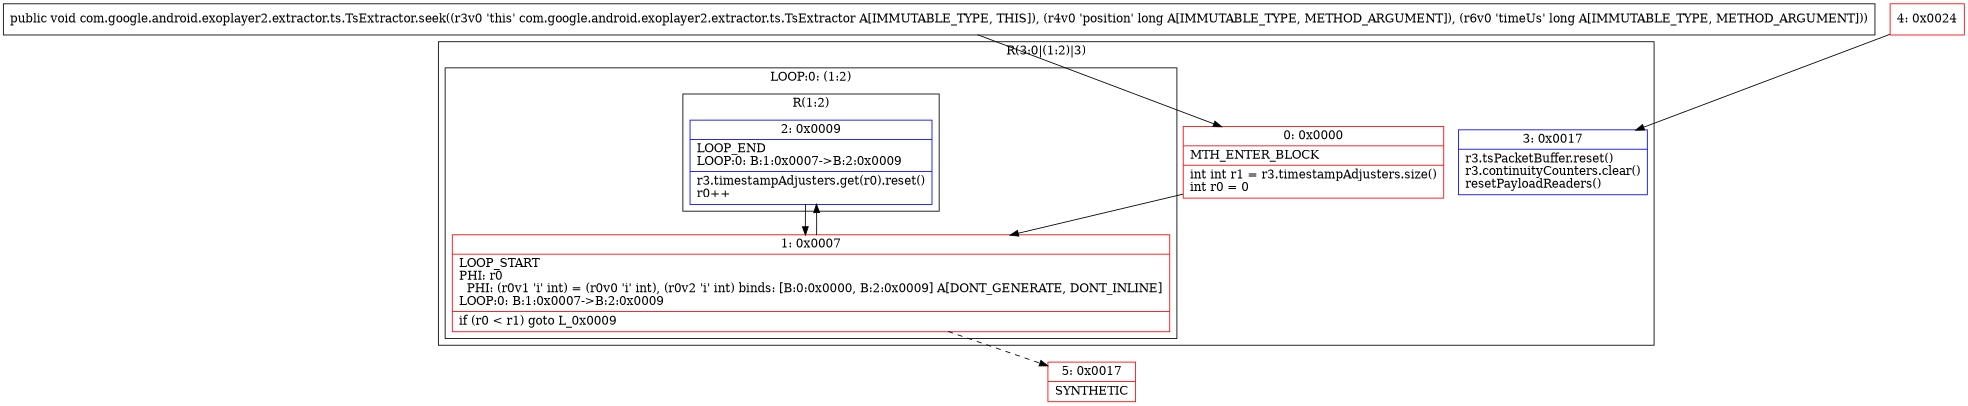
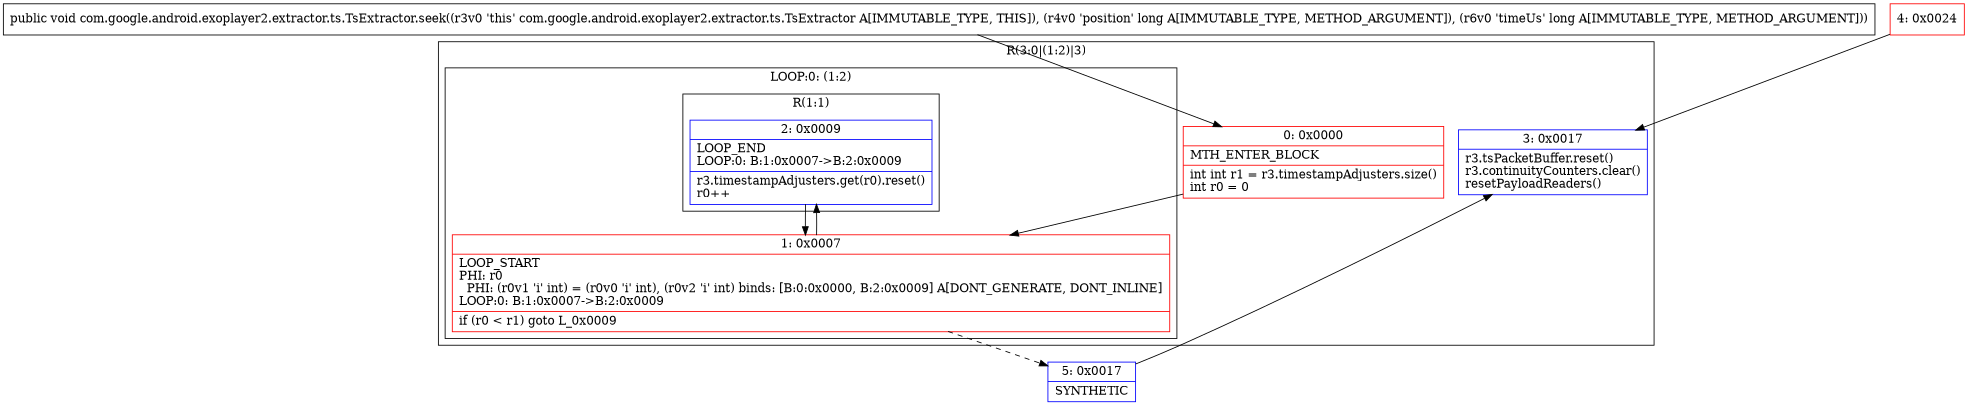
cluster "R(1:2)": label "R(1:2)" -> "R(1:1)"
edge "5: 0x0017" -> "3: 0x0017": added
node "5: 0x0017": color red -> blue
